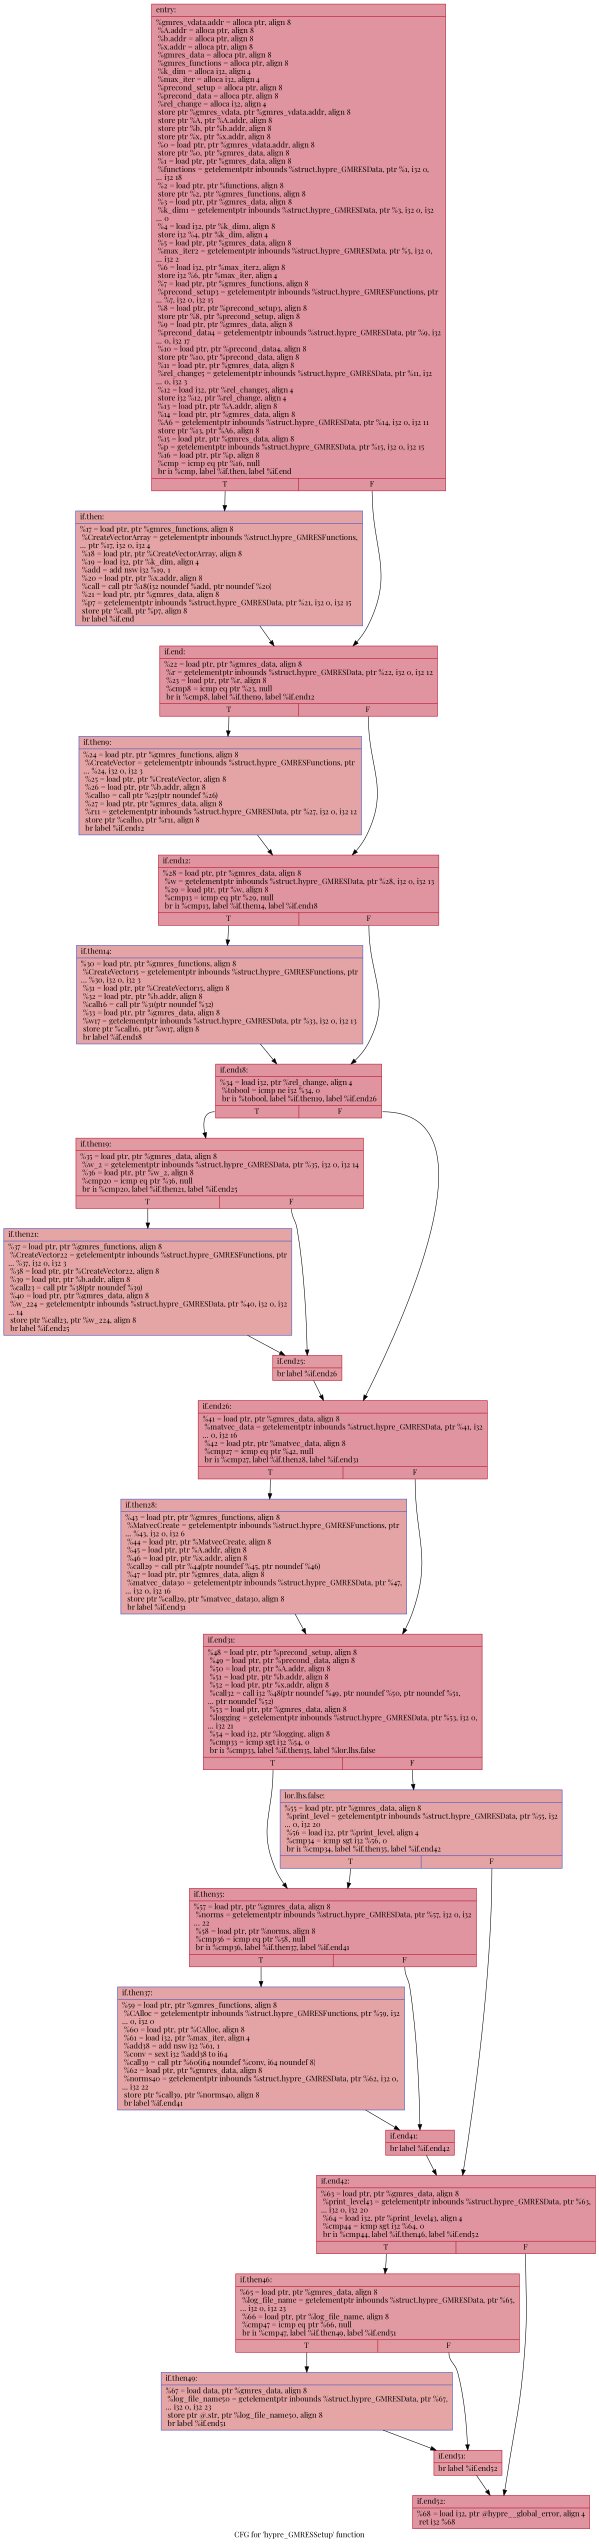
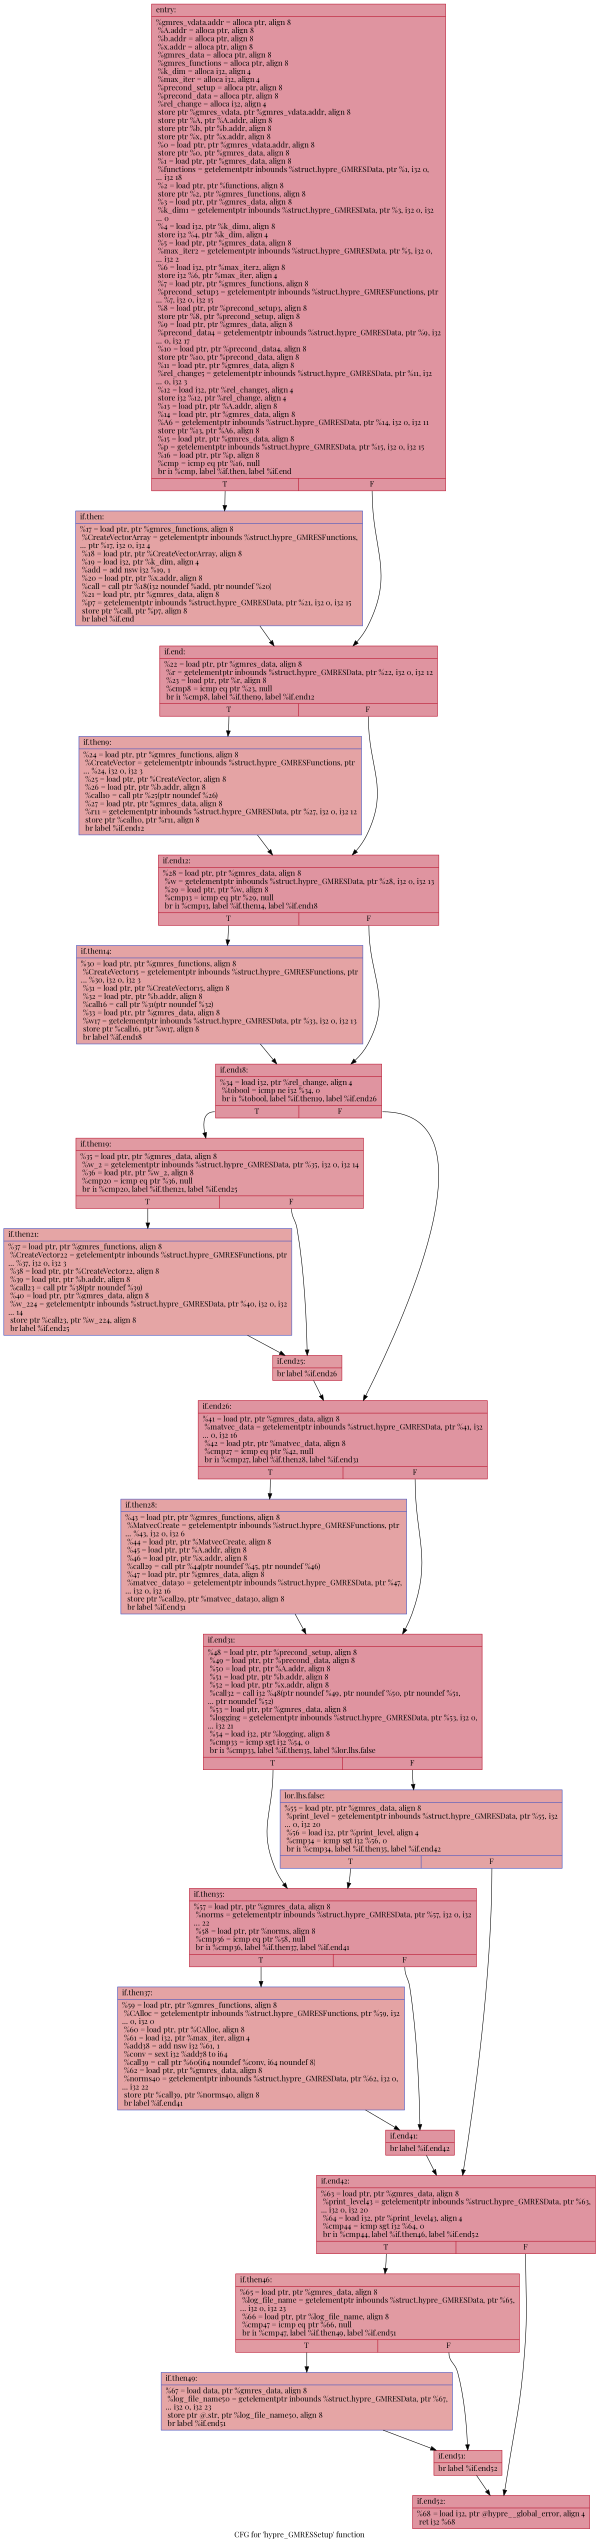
node "if.then37:": text "%conv = sext i32 %add38 to i64" -> "%conv = sext i32 %add78 to i64"
